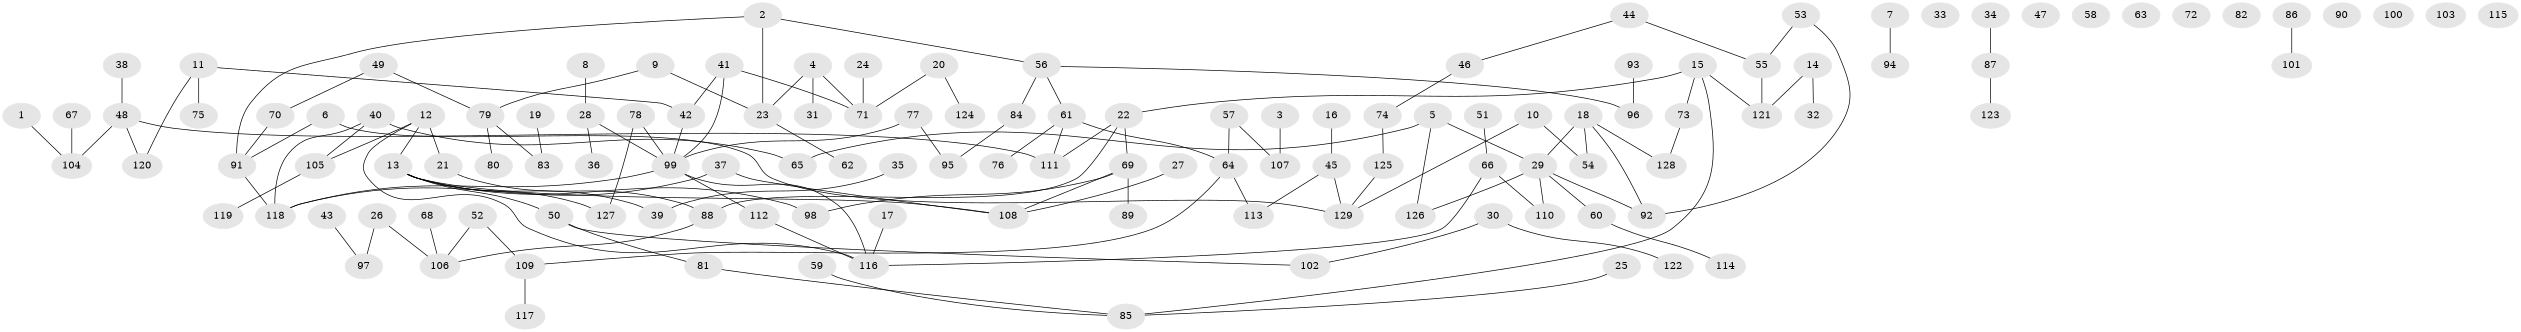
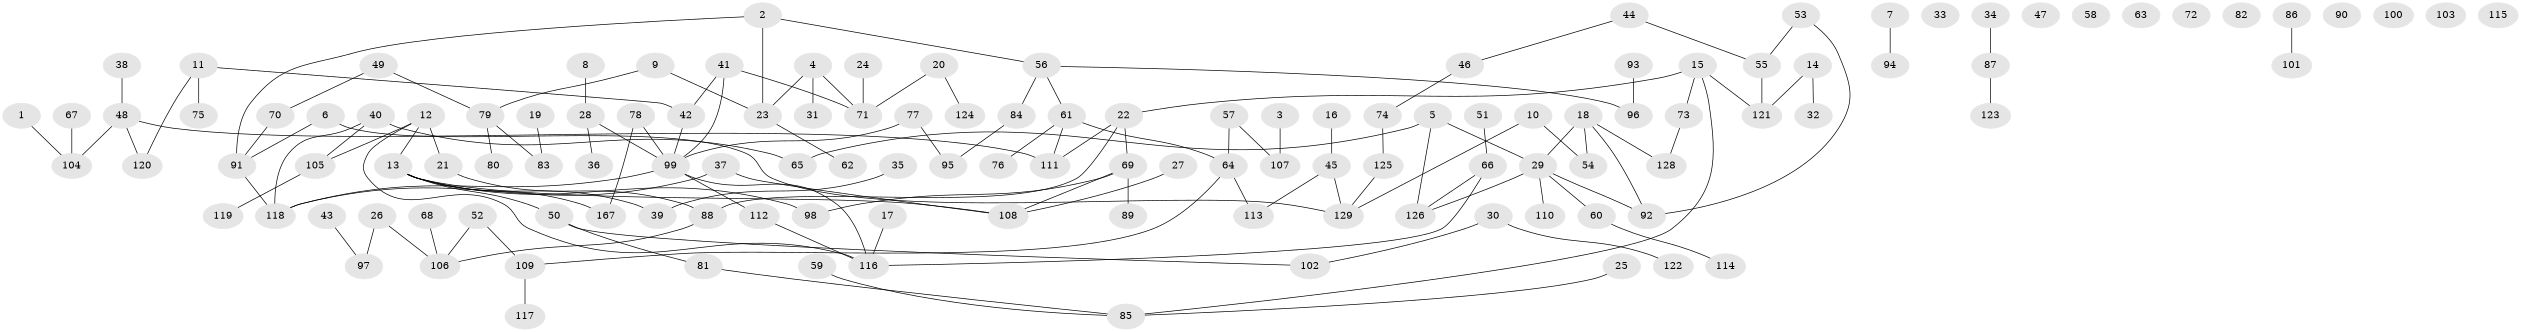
edge "66" -- "110": now "66" -- "126"
node "127": label "127" -> "167"
